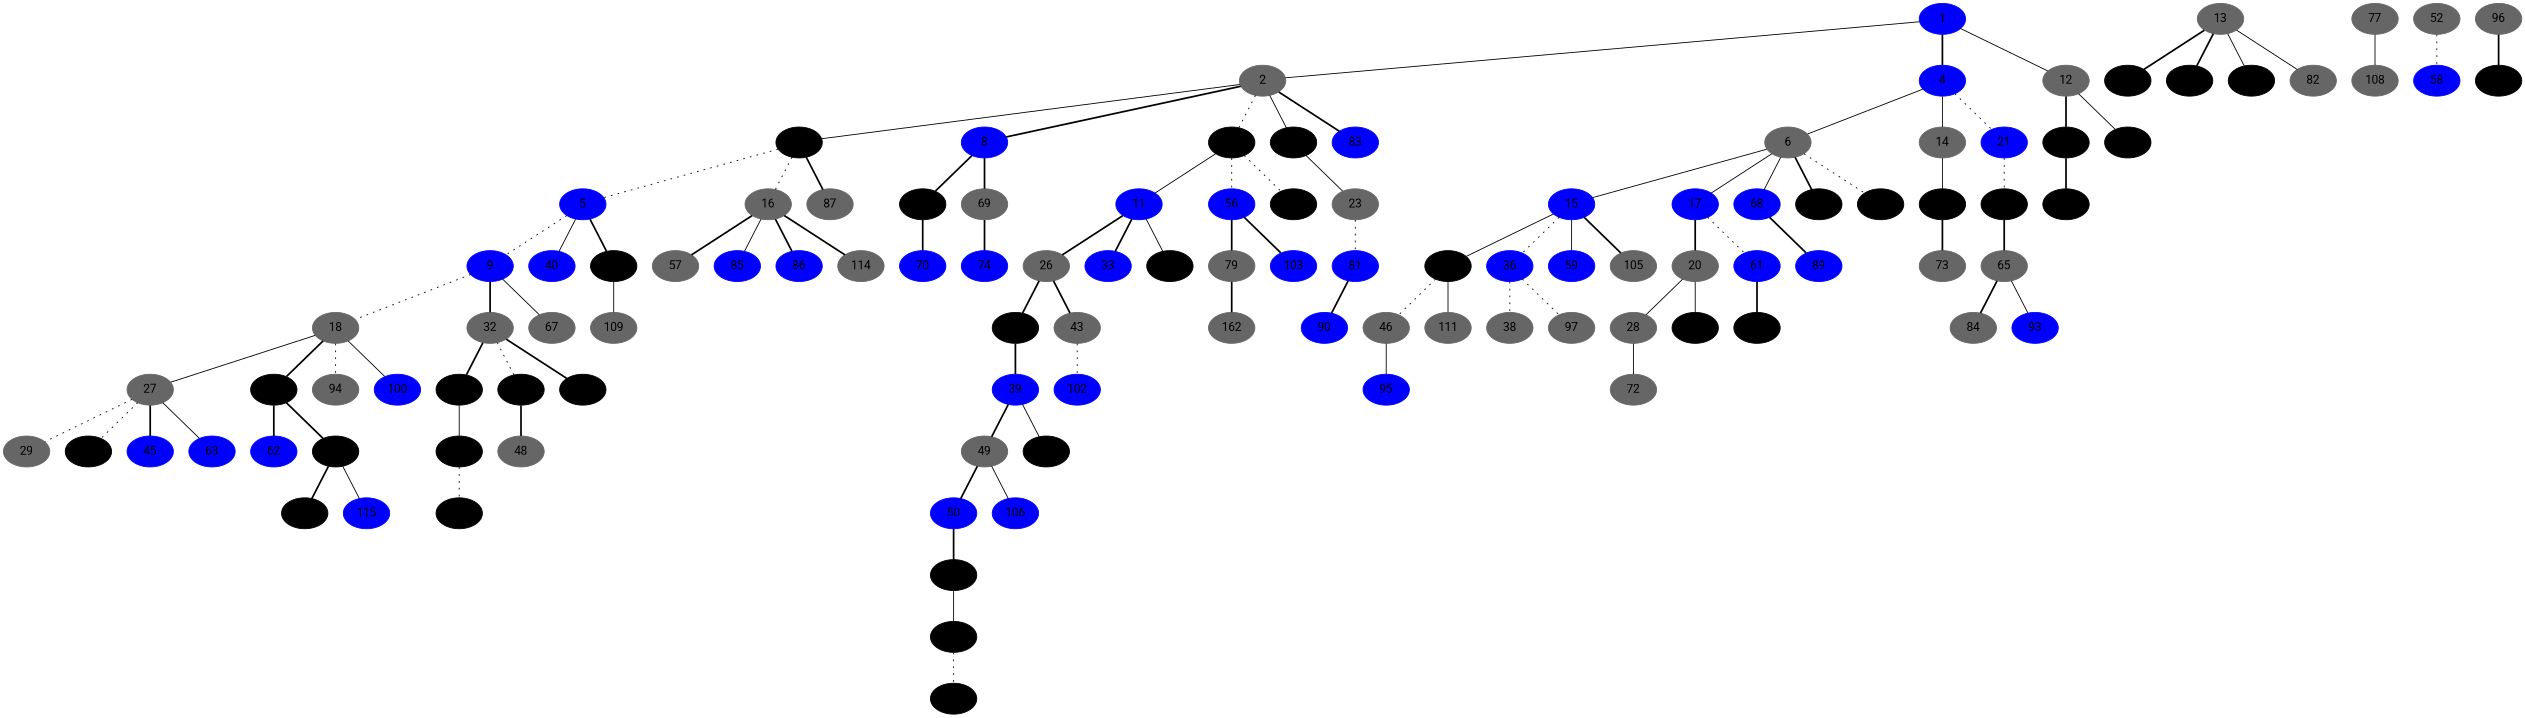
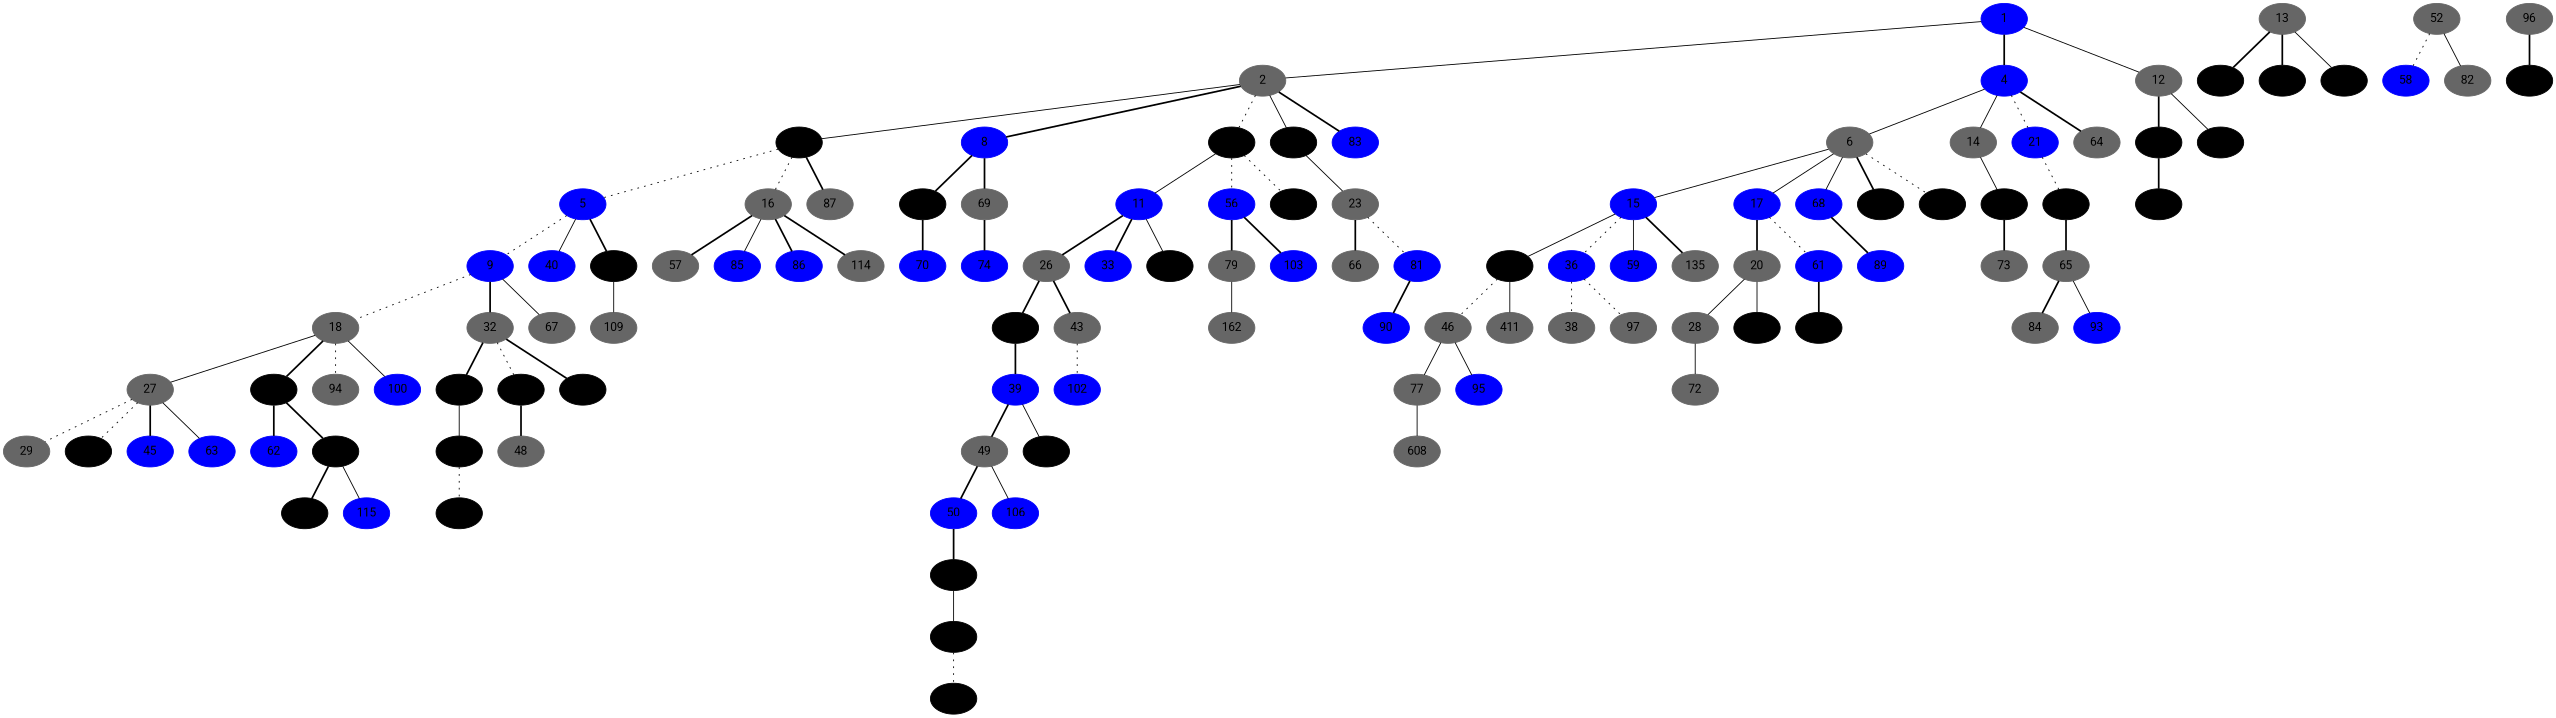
edge "13" -- "82": now "52" -- "82"
node "108": label "108" -> "608"
node "64": added
node "66": added
node "105": label "105" -> "135"
edge "79" -- "162": style bold -> solid
node "111": label "111" -> "411"
edge "46" -- "77": added
